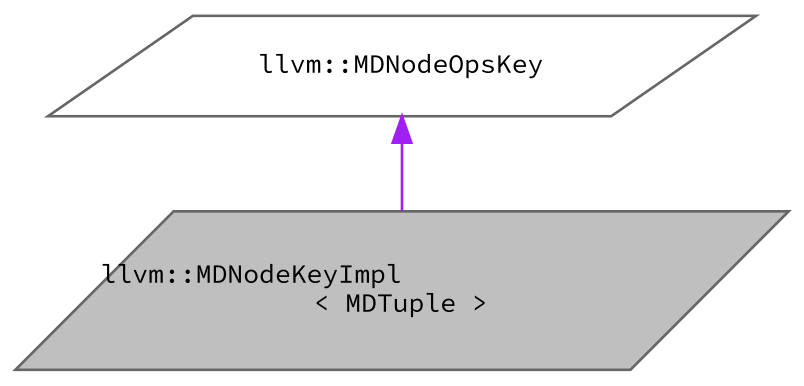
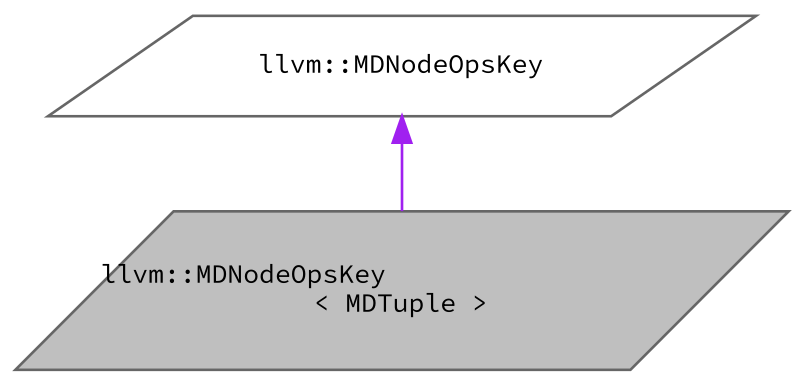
node "llvm::MDNodeKeyImpl < MDTuple >": label "llvm::MDNodeKeyImpl < MDTuple >" -> "llvm::MDNodeOpsKey < MDTuple >"
